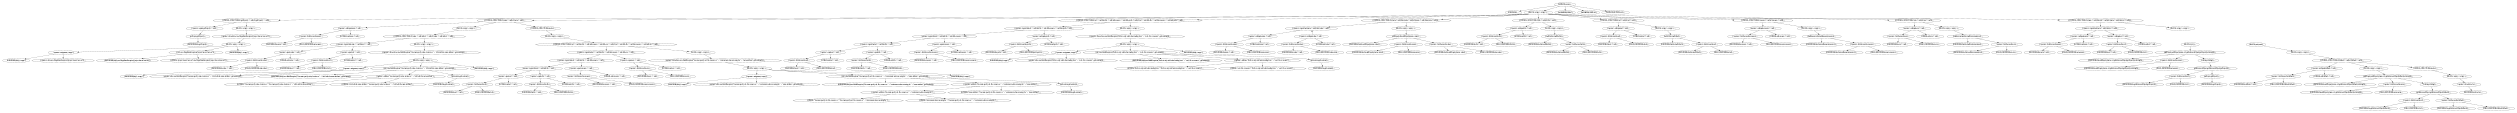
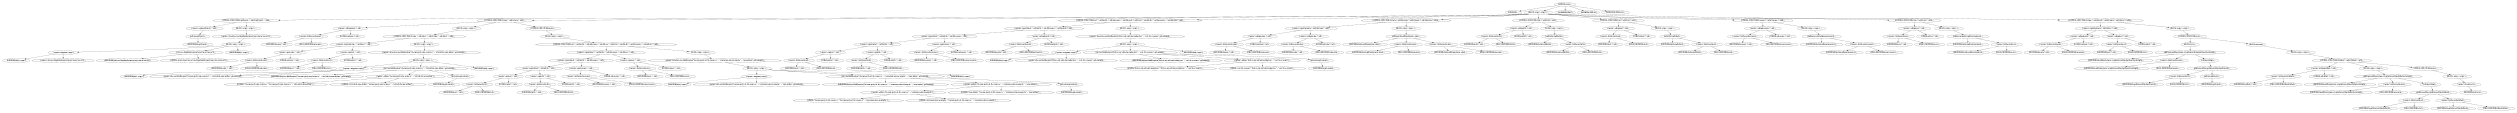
edge "(<operator>.notEquals,value != null)" -> "(<operator>.logicalAnd,(name != null) && (value != null))": reversed
node "(CONTROL_STRUCTURE,try,try)": added
